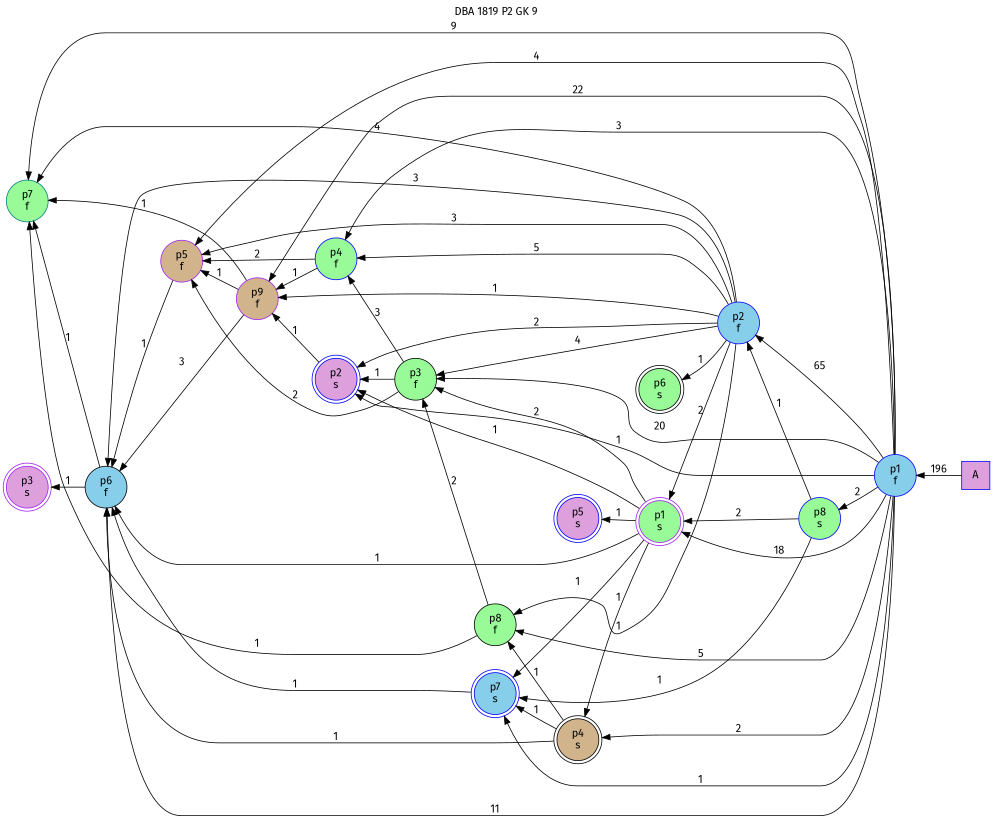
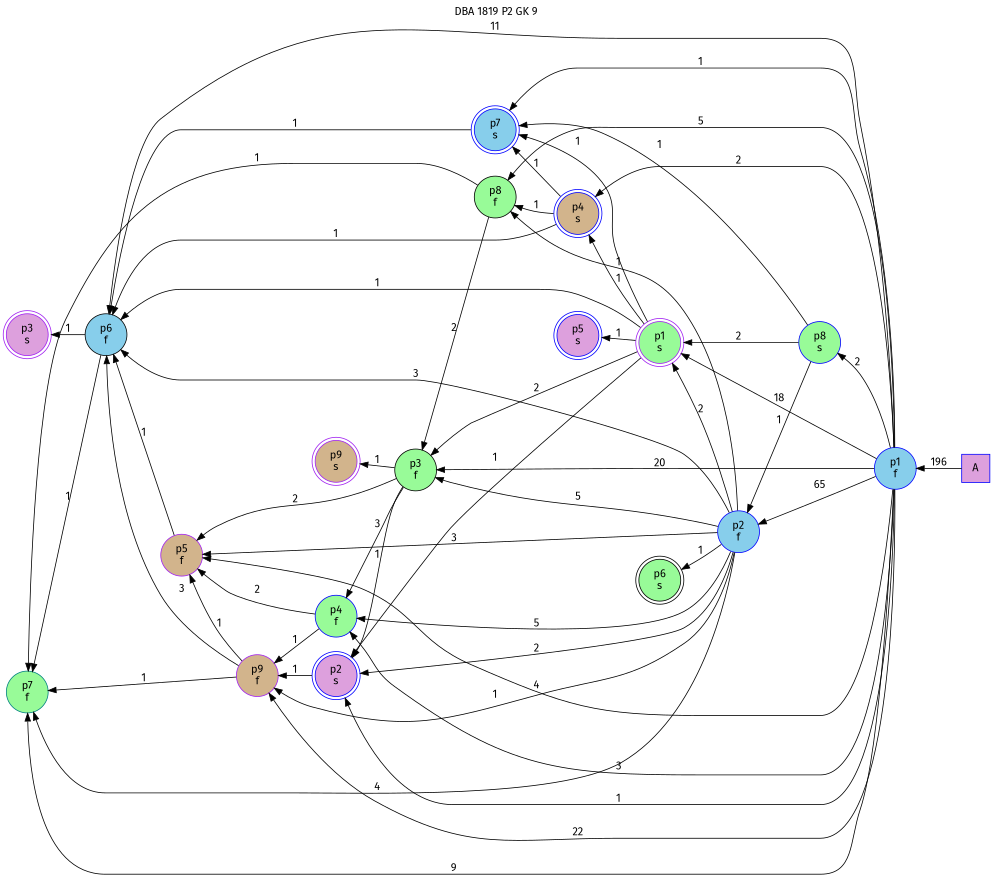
edge "p2 f" -> "p3 f": label "4" -> "5"
node "p9 s": added
node "p4 s": color black -> blue
